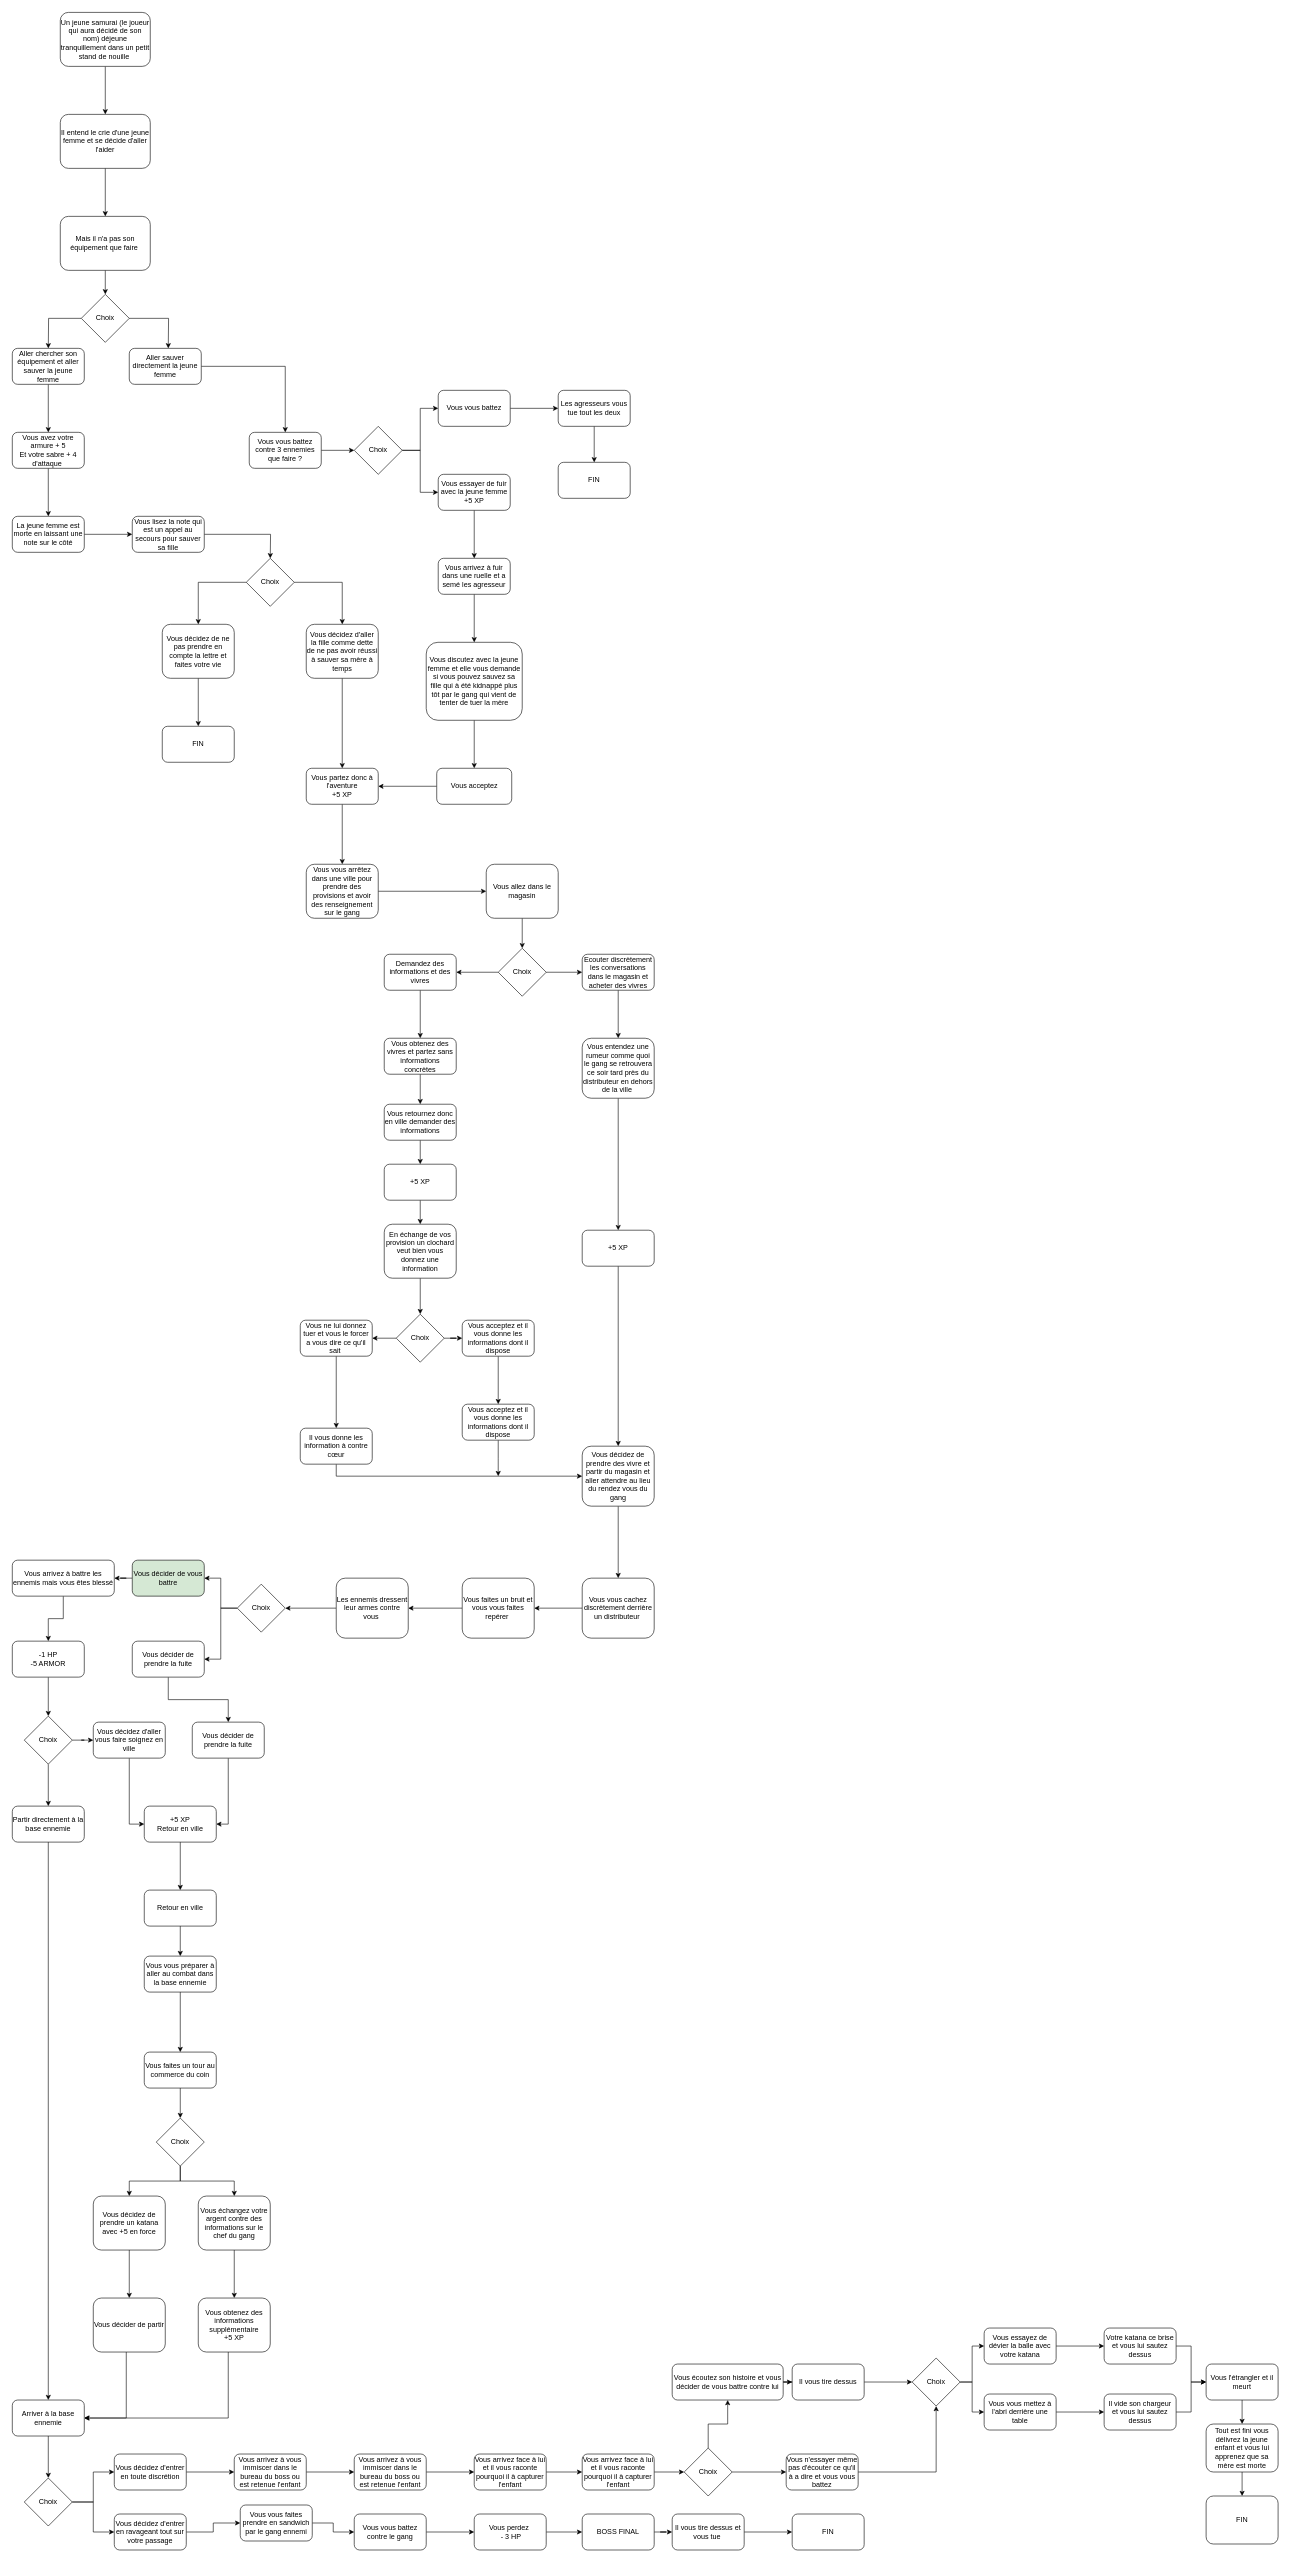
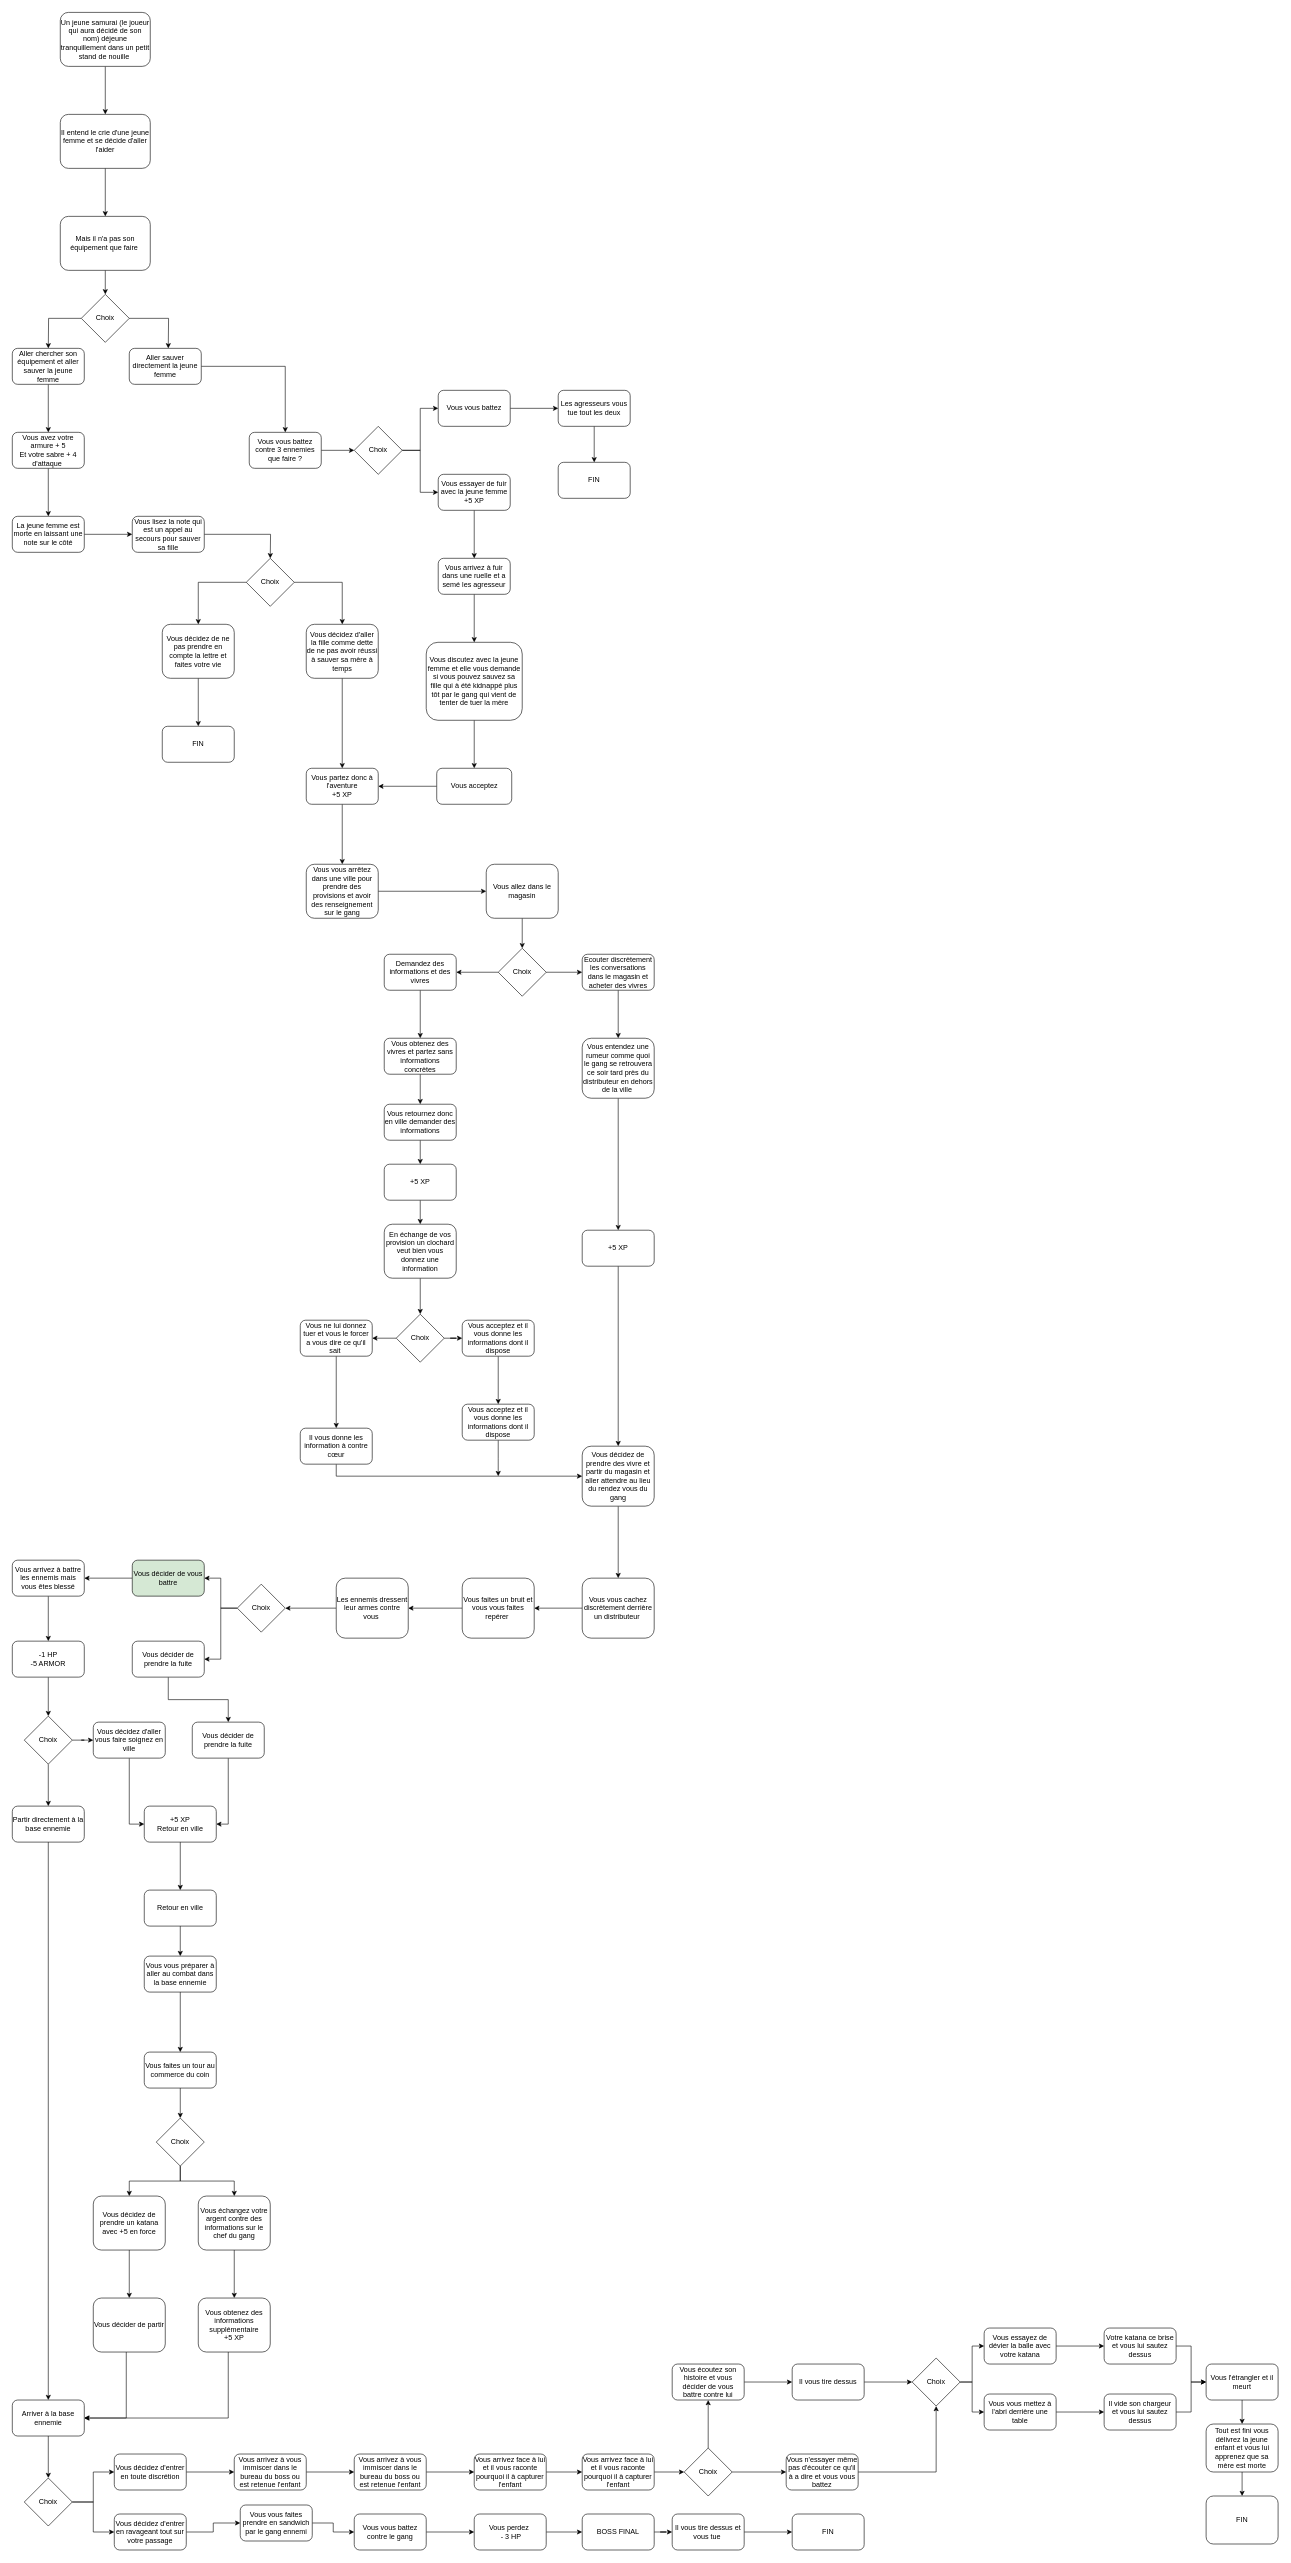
node "Vous arrivez à battre les ennemis mais vous êtes blessé": size 102x36 -> 72x36
node "Vous écoutez son histoire et vous décider de vous battre contre lui": size 111x36 -> 72x36
